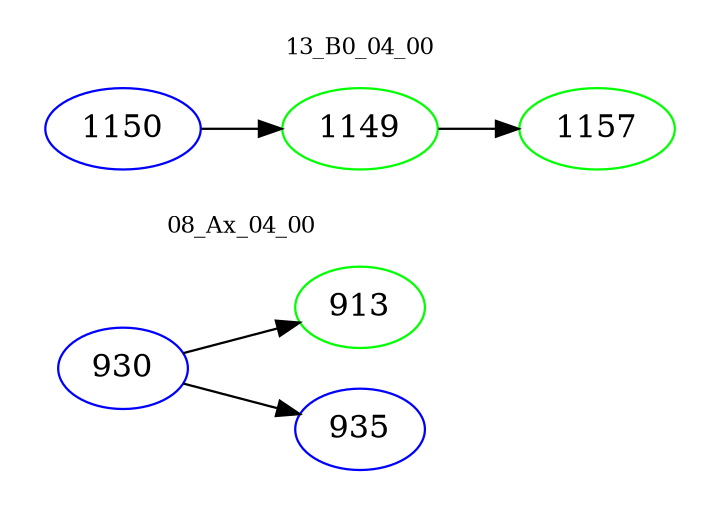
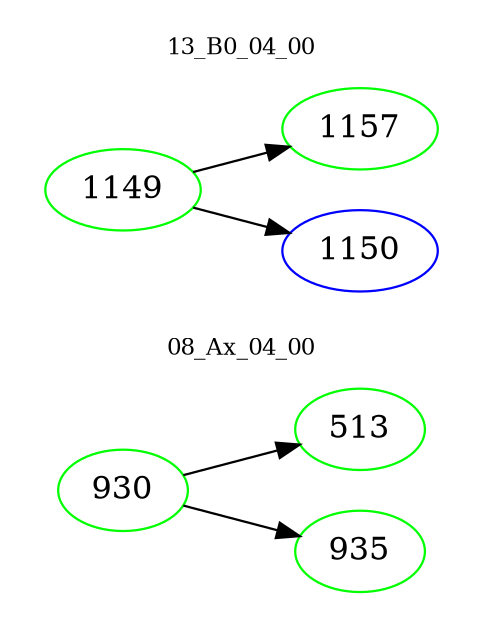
edge "1150" -> "1149": reversed
node "913": label "913" -> "513"
node "930": color blue -> green
node "935": color blue -> green
